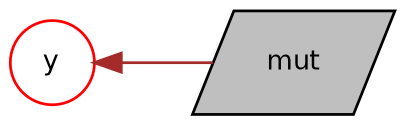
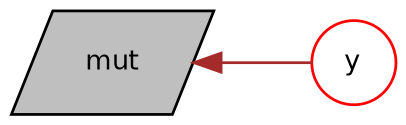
edge "mut" -> "y": reversed
